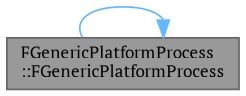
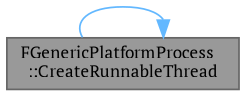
node "FGenericPlatformProcess ::FGenericPlatformProcess": label "FGenericPlatformProcess ::FGenericPlatformProcess" -> "FGenericPlatformProcess ::CreateRunnableThread"
